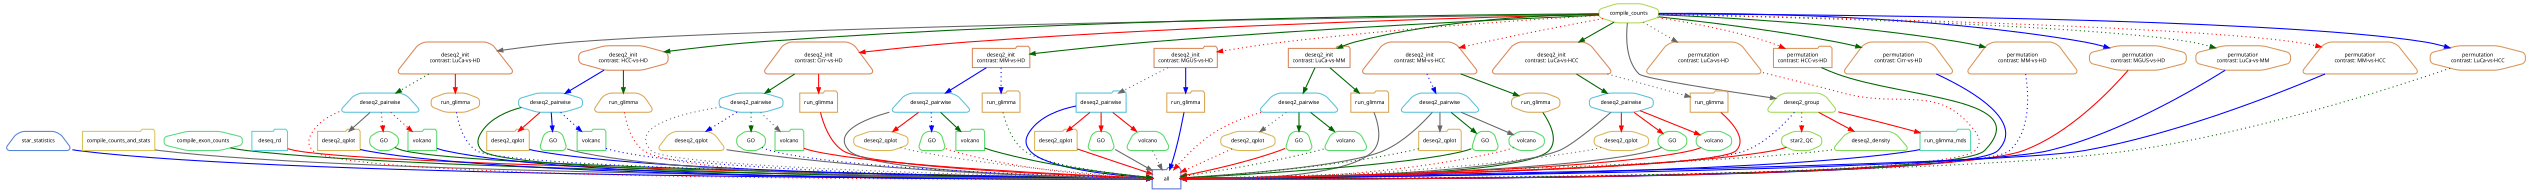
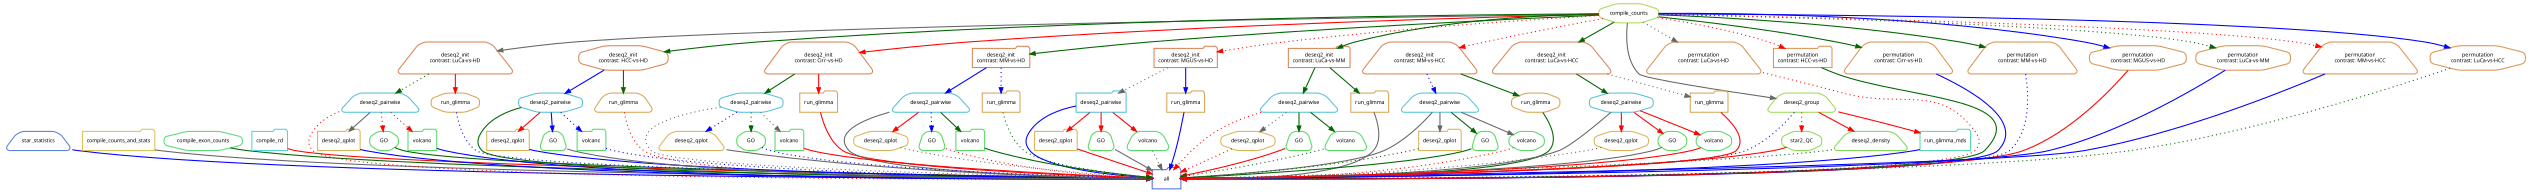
node "deseq_rd": label "deseq_rd" -> "compile_rd"
